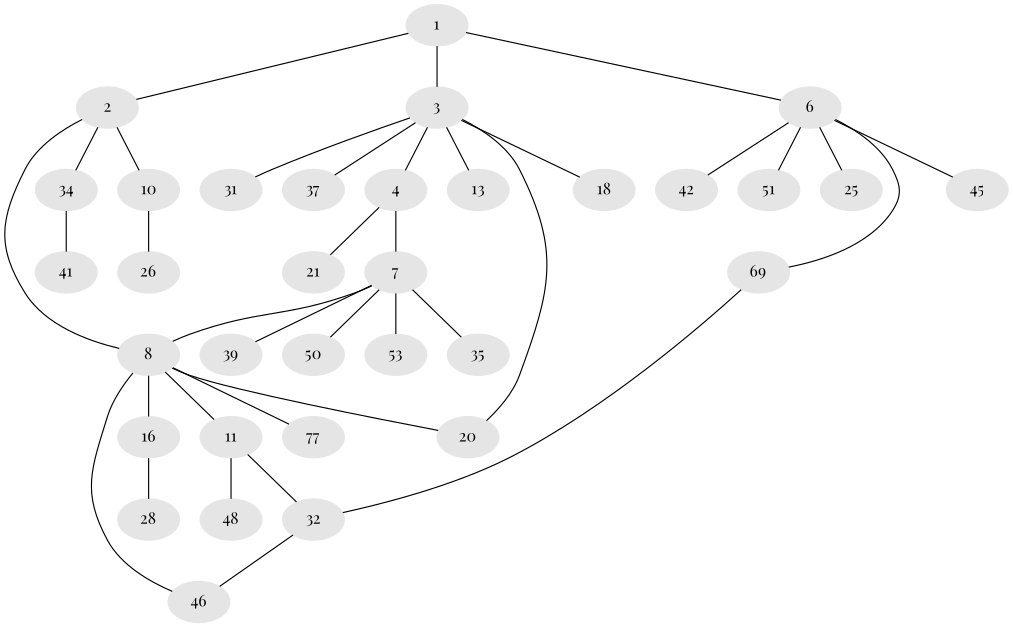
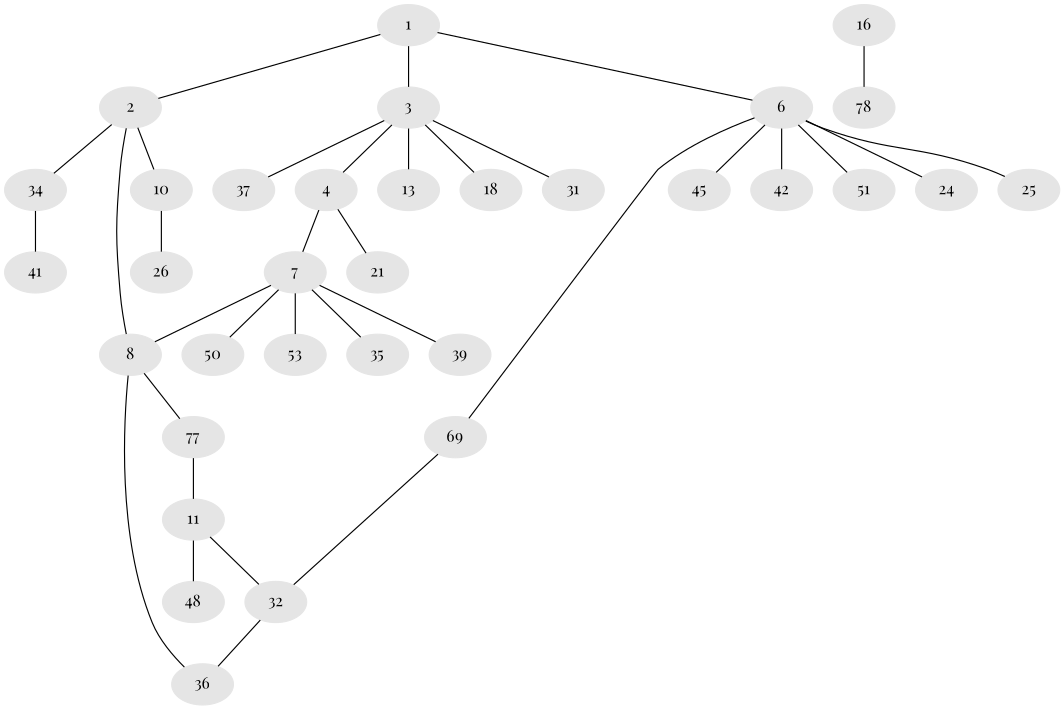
node "24": added
edge "8" -- "16": removed
edge "8" -- "11": now "77" -- "11"
node "20": removed
node "28": label "28" -> "78"
node "46": label "46" -> "36"
